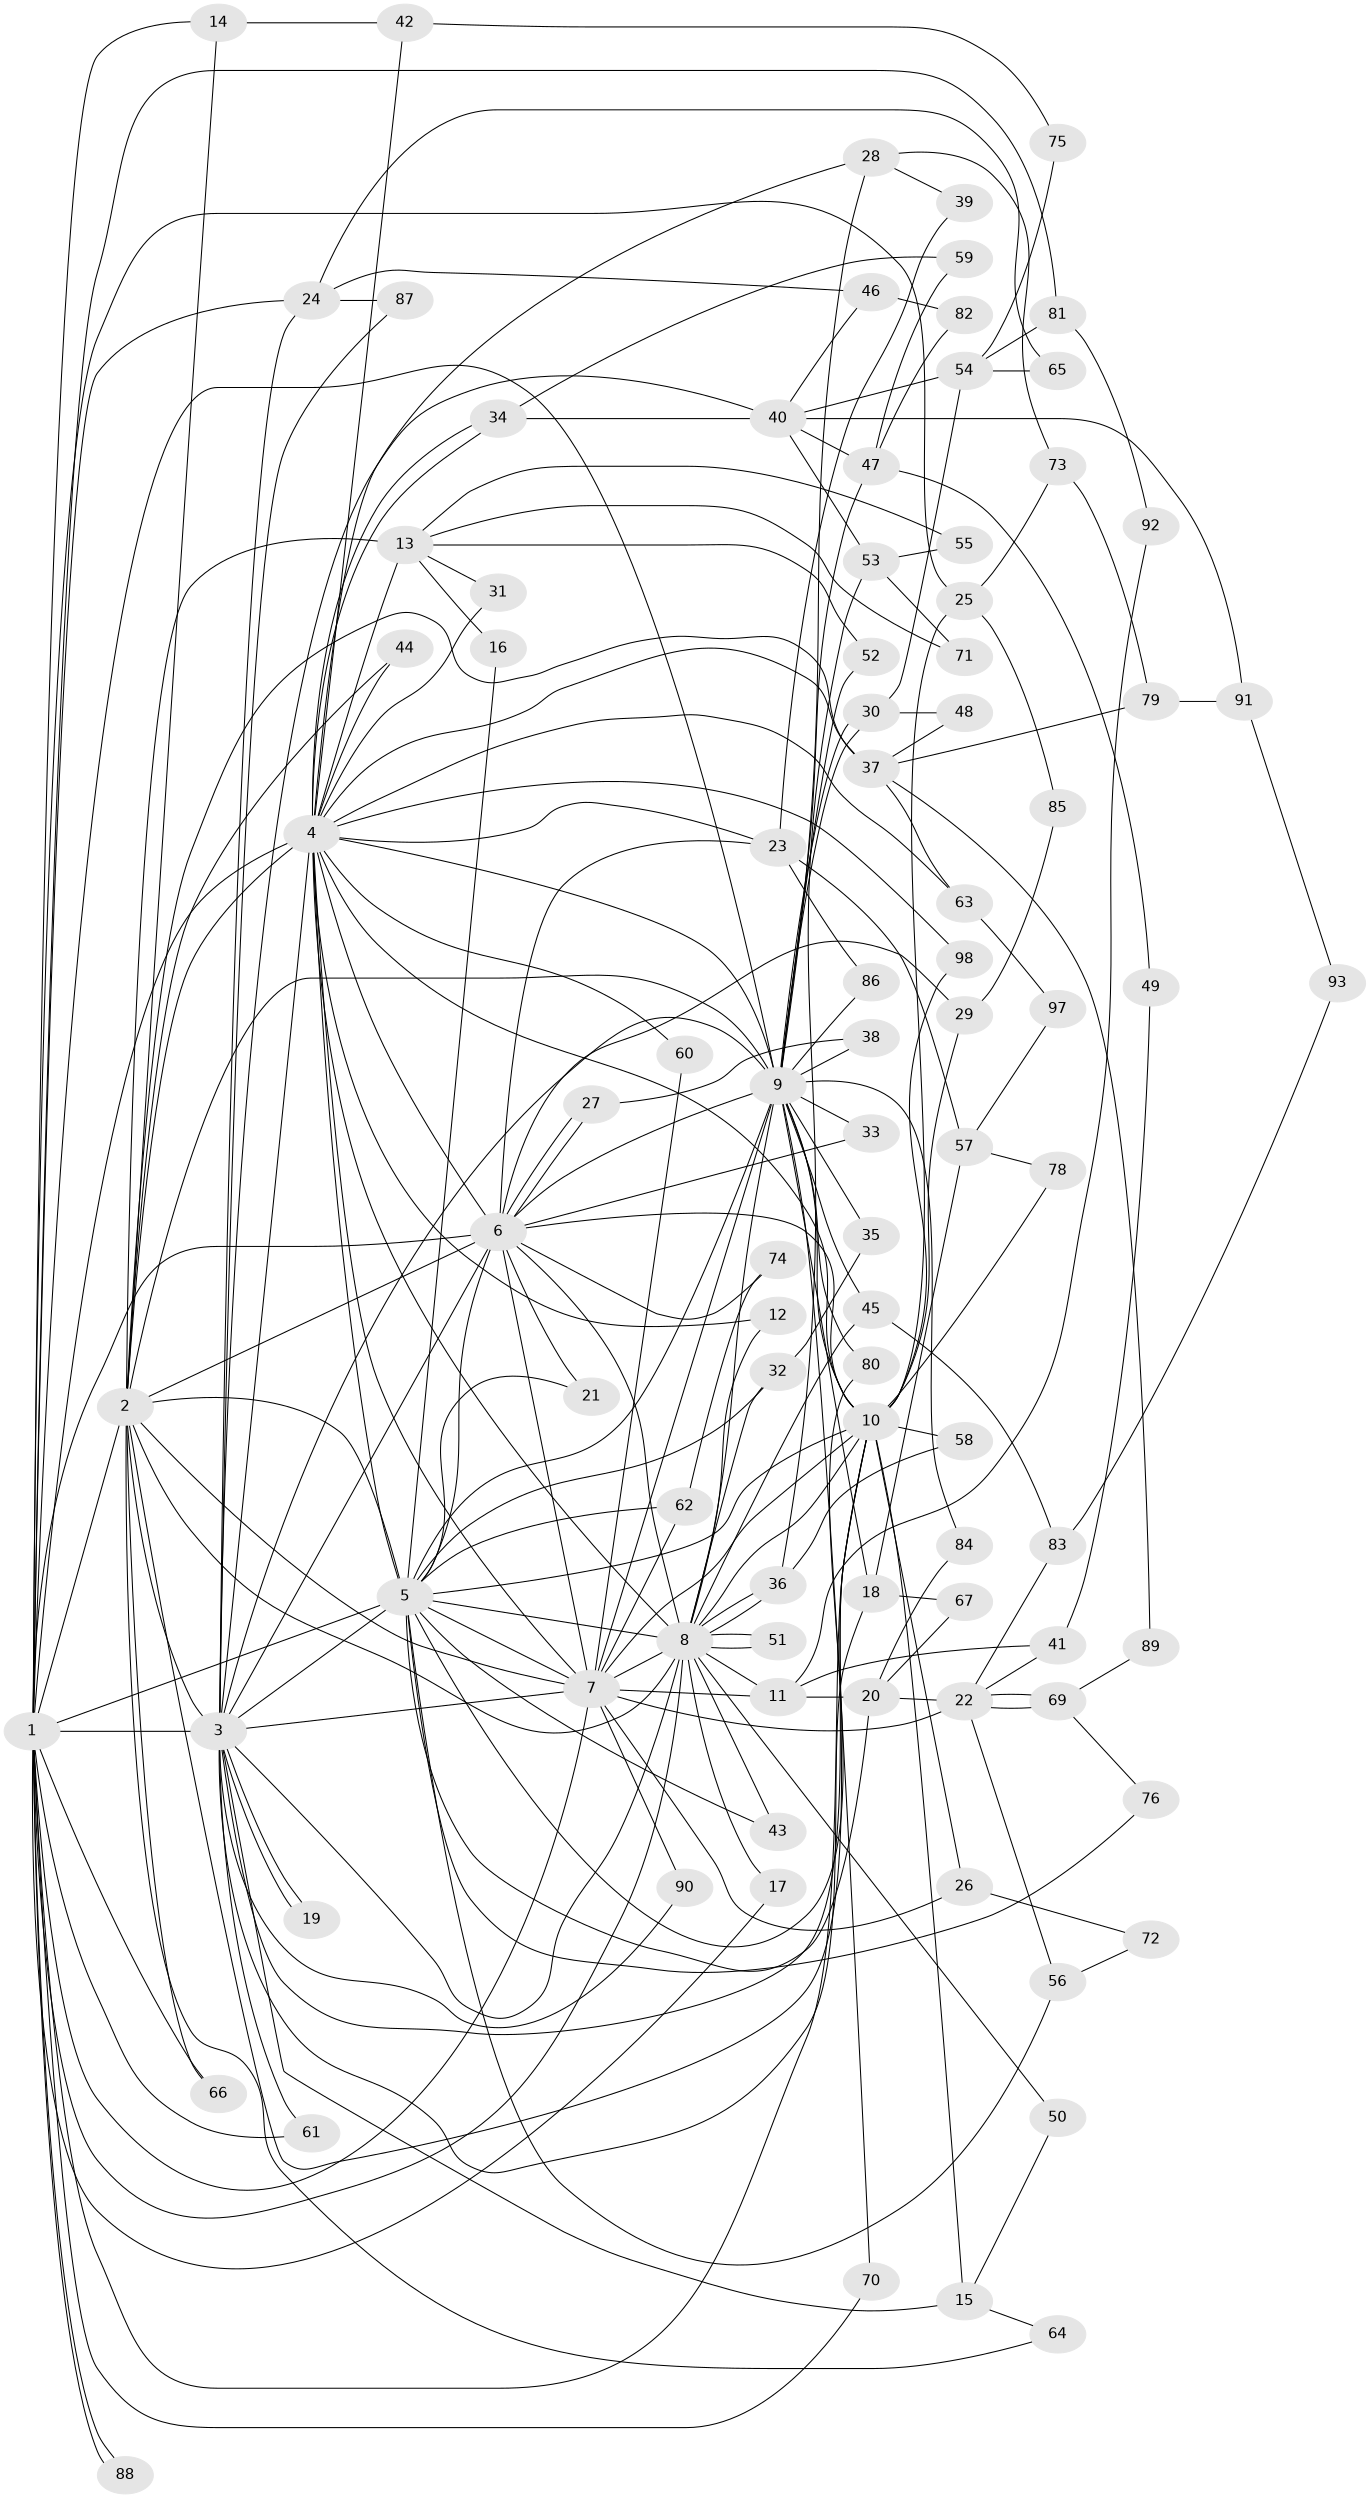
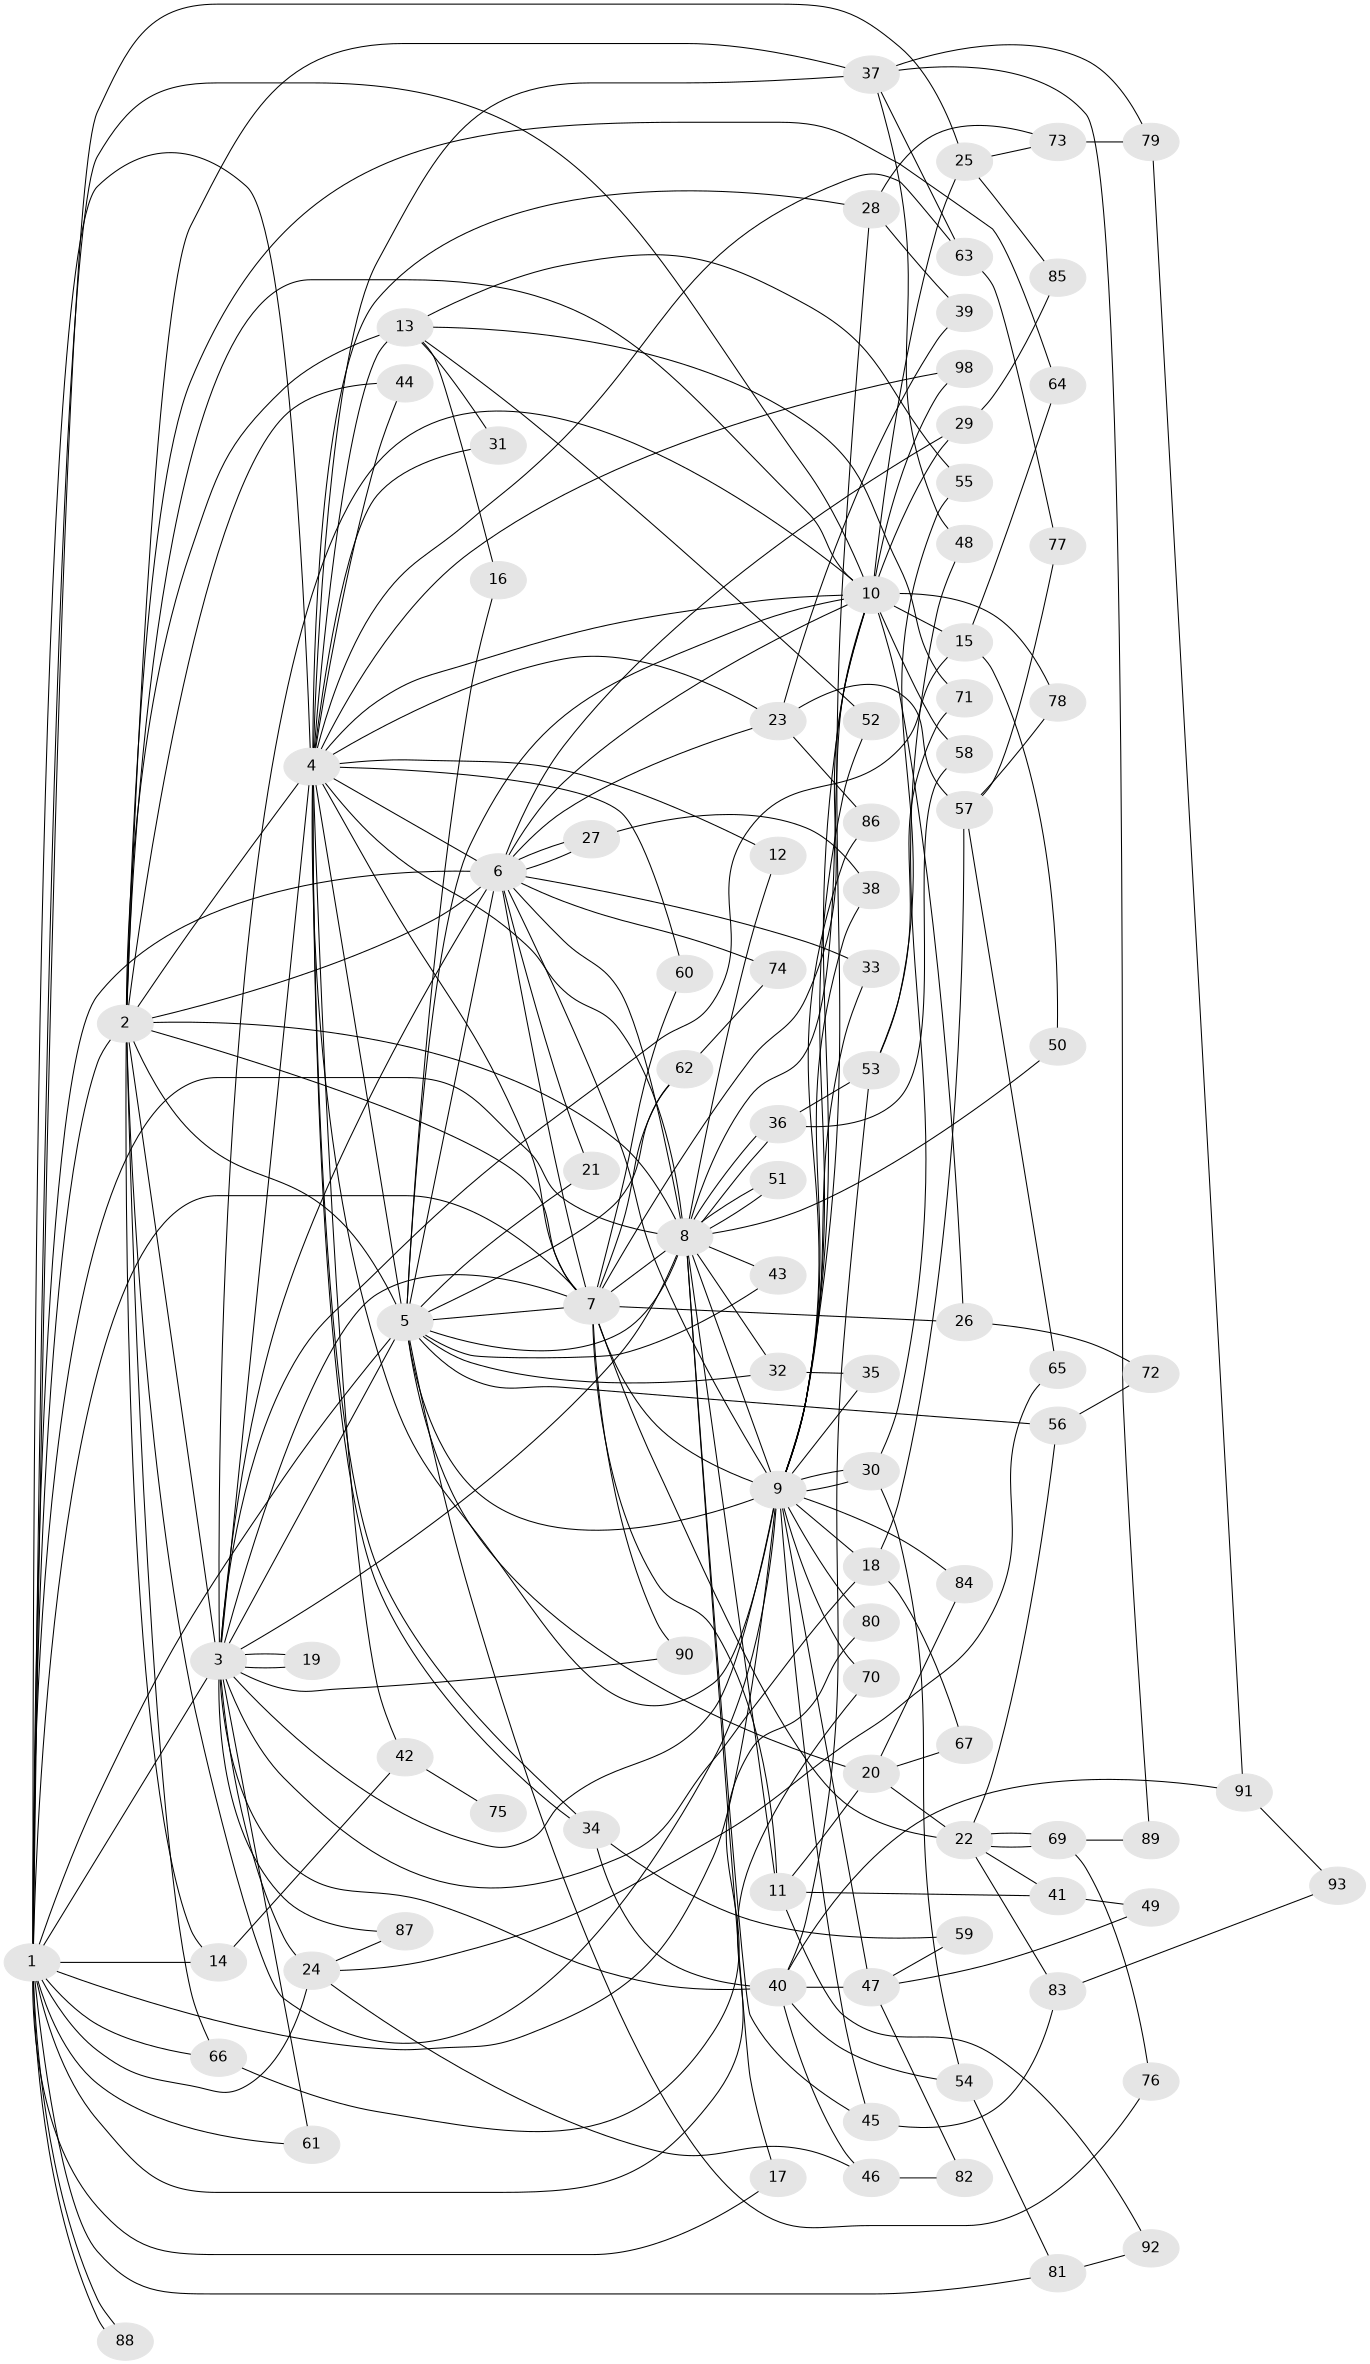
edge "75" -- "54": removed
edge "54" -- "65": now "57" -- "65"
node "97": label "97" -> "77"
edge "80" -- "5": now "80" -- "66"
